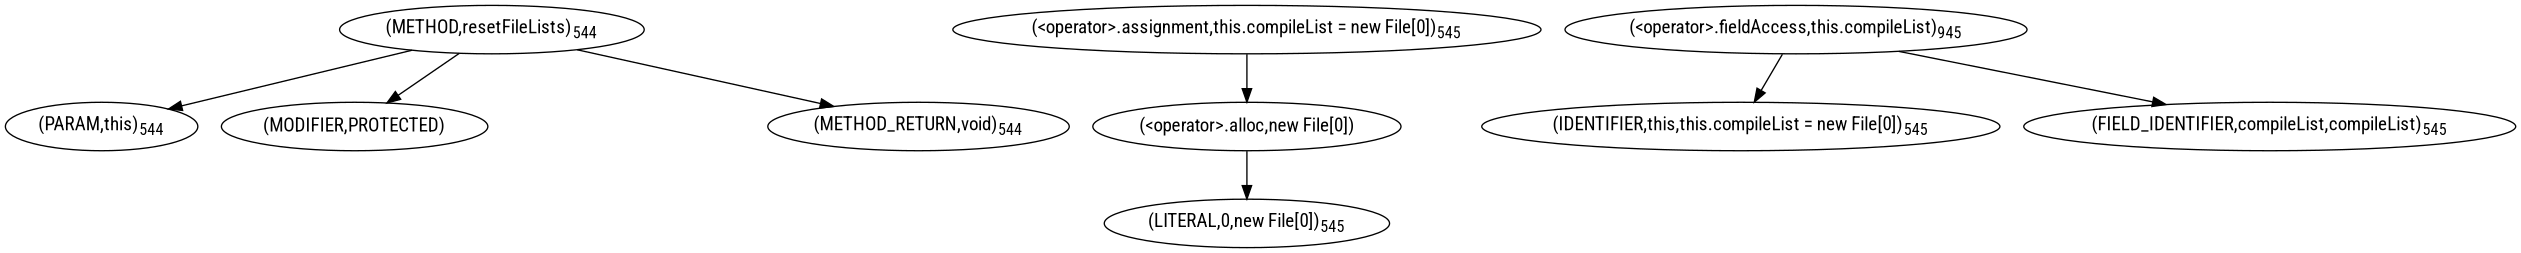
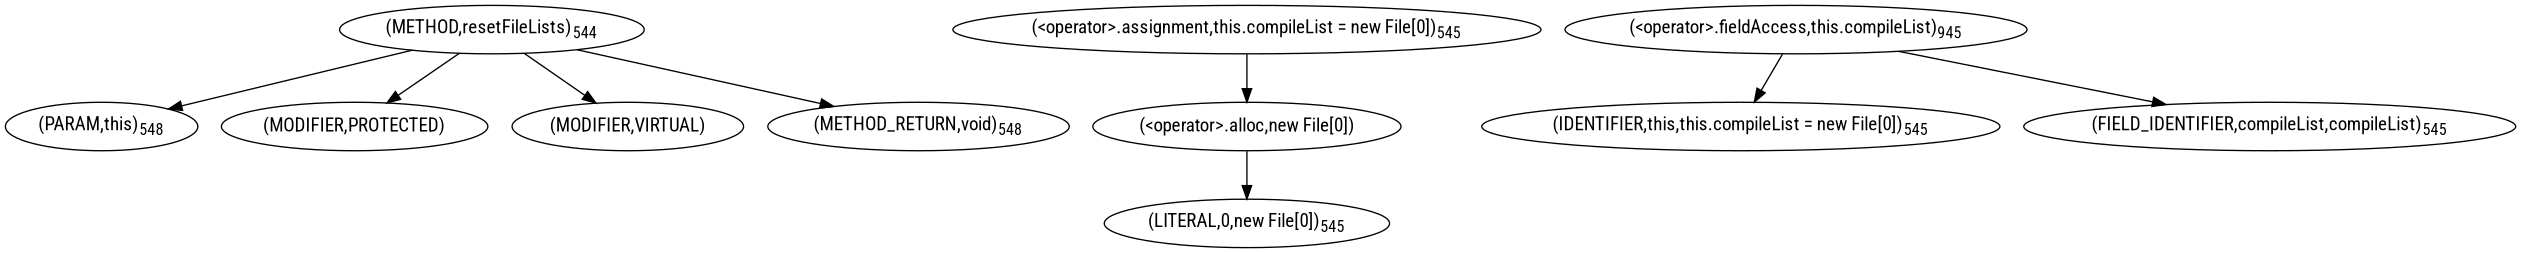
node "(PARAM,this)": text "544" -> "548"
node "(METHOD_RETURN,void)": text "544" -> "548"
node "(MODIFIER,VIRTUAL)": added
